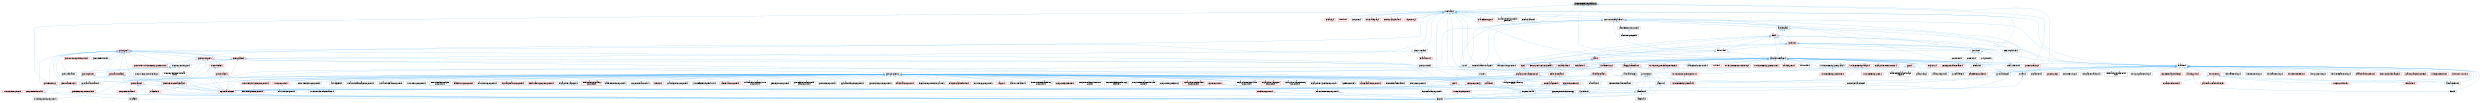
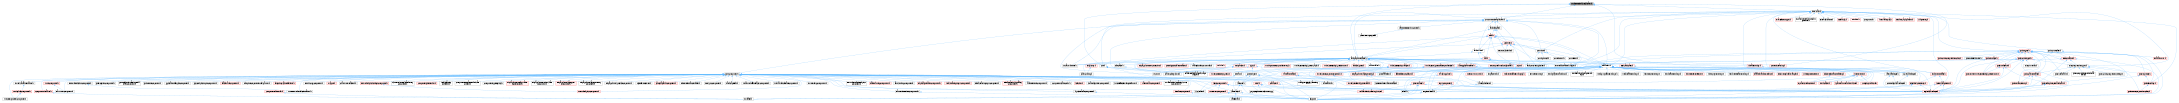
edge "AnimMontage.h" -> "AnimNodeBase.h": now "AnimNode_MovieSceneEntitySystemRunner.h" -> "AnimNodeBase.h"
node "MovieSceneEntitySystemLinker.h": removed
node "GeometrySet3.h": label "GeometrySet3.h" -> "MeshVertexPaintBrushOps3.h"
node "SparseDynamicPointOctree3.h": removed
node "DisplayClusterStageActor.h": label "DisplayClusterStageActor.h" -> "PixelStreamingInputComponent.h"
node "ComponentEditorContextMenu Contex.h": removed
node "ComponentElementEditorCopy AndPaste.h": label "ComponentElementEditorCopy AndPaste.h" -> "PixelStreaming AndPaste.h"
node "TraceFilter.h": label "TraceFilter.h" -> "WorldPartitionStreamingSource.h"
